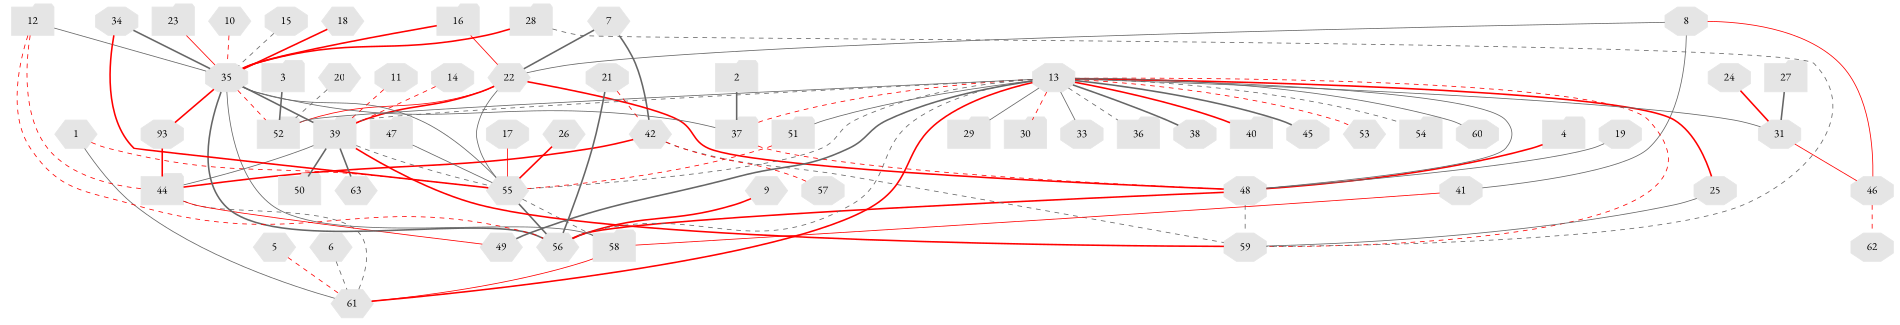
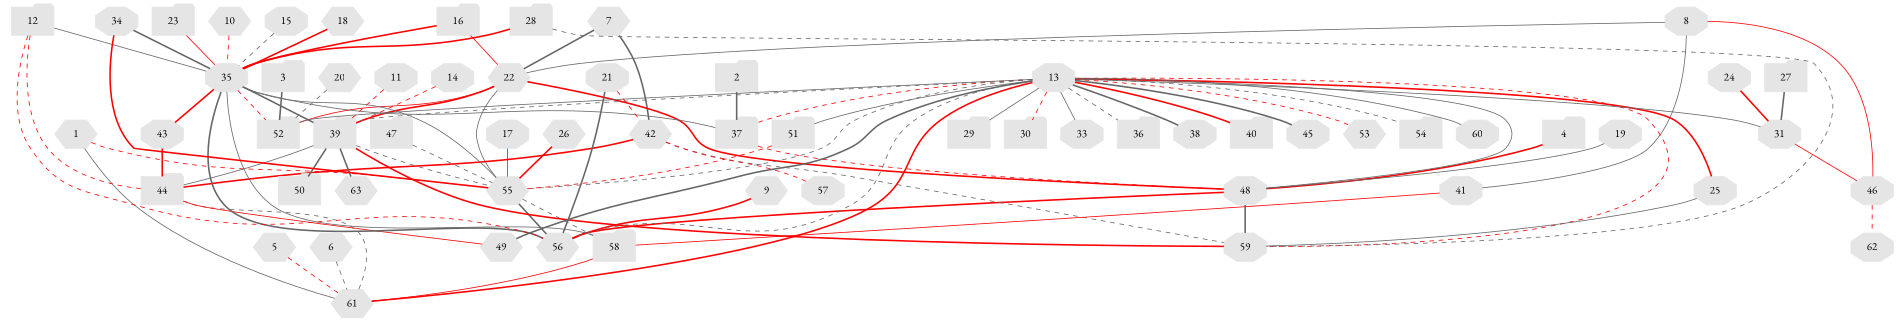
node "93": label "93" -> "43"
edge "47" -- "55": style solid -> dashed
edge "48" -- "59": style dashed -> bold
